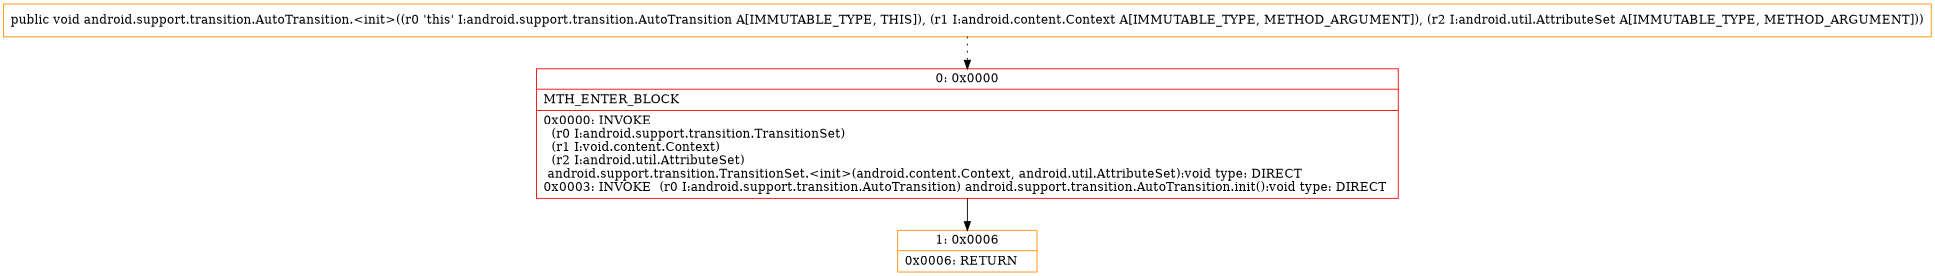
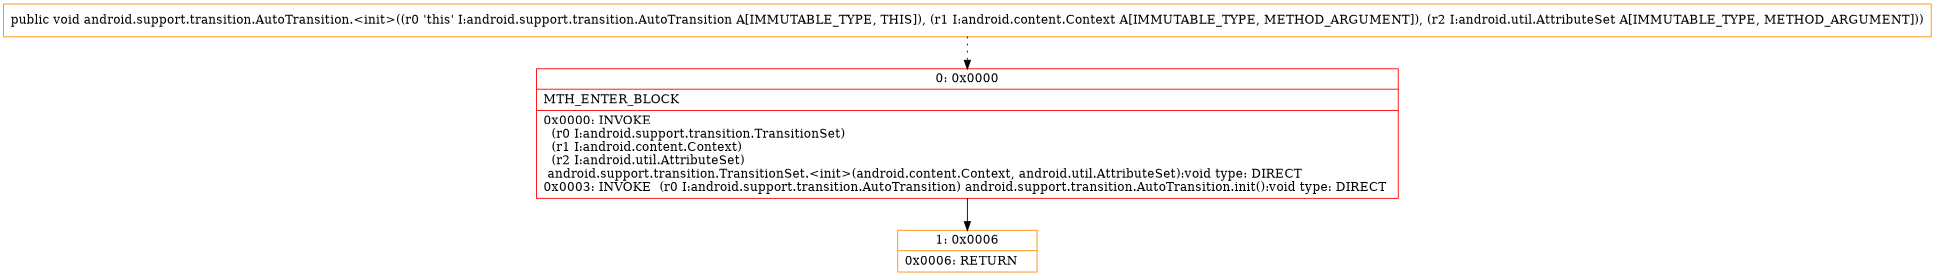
node "0: 0x0000": text "(r1 I:void.content.Context)" -> "(r1 I:android.content.Context)"
